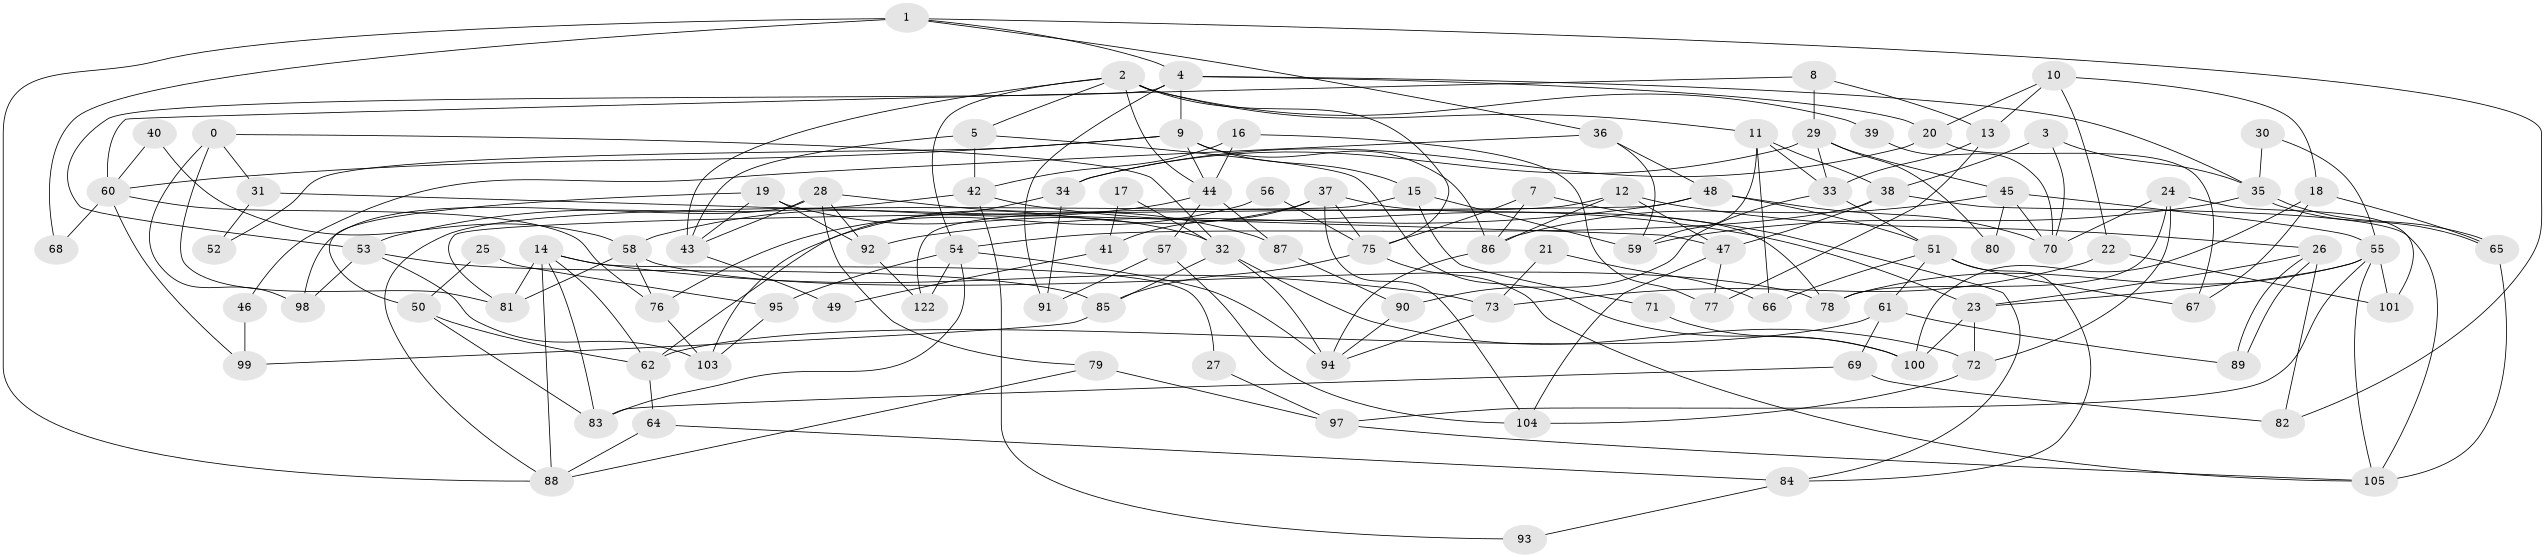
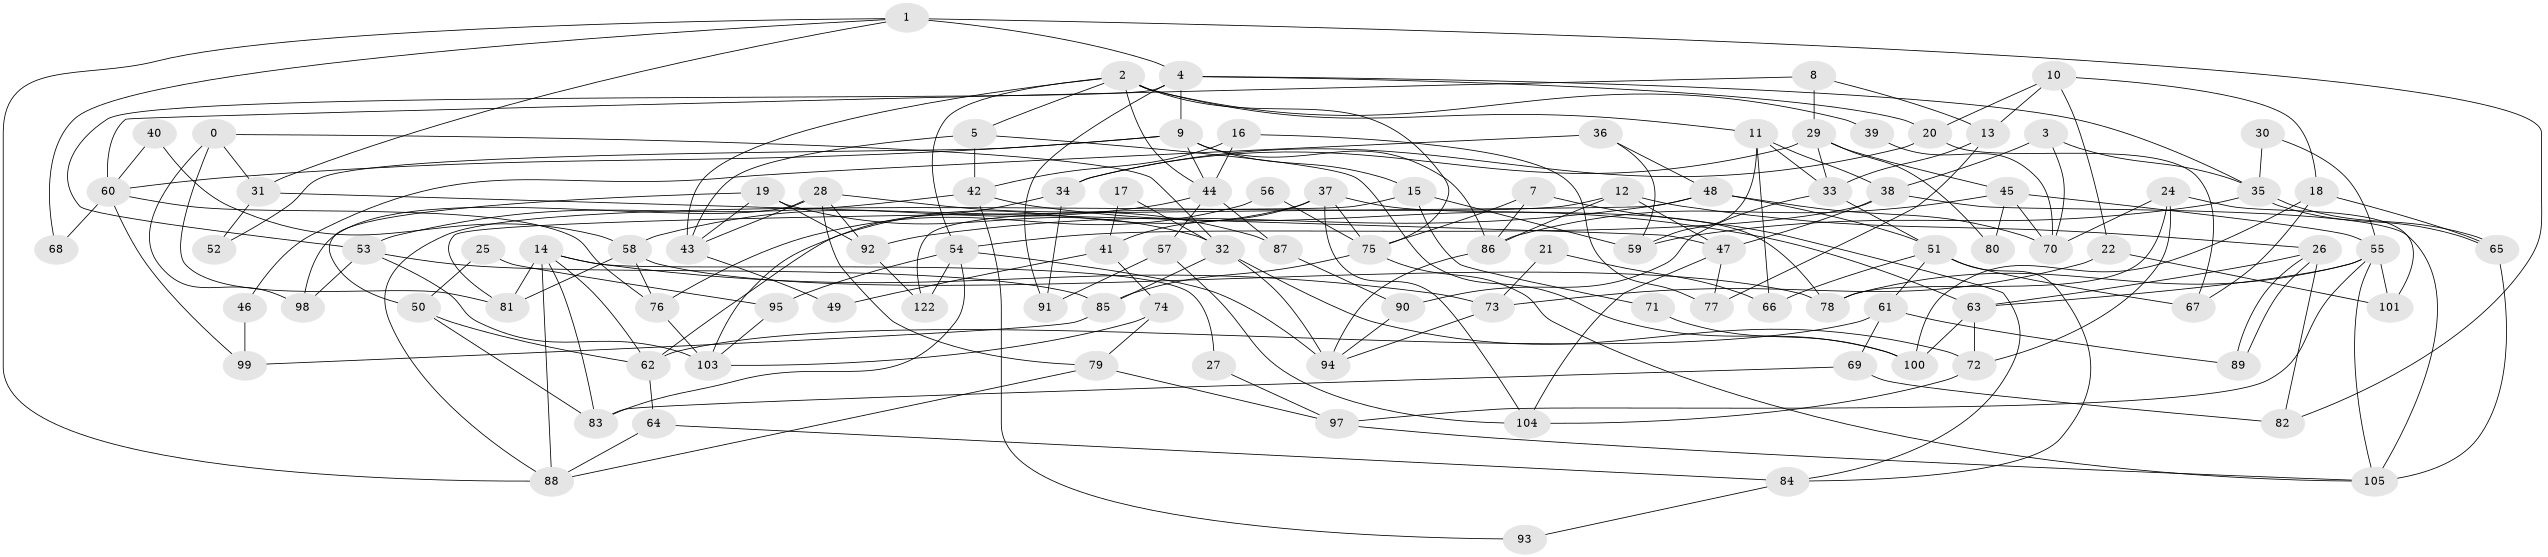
edge "1" -- "36": now "1" -- "31"
node "74": added
node "23": label "23" -> "63"
